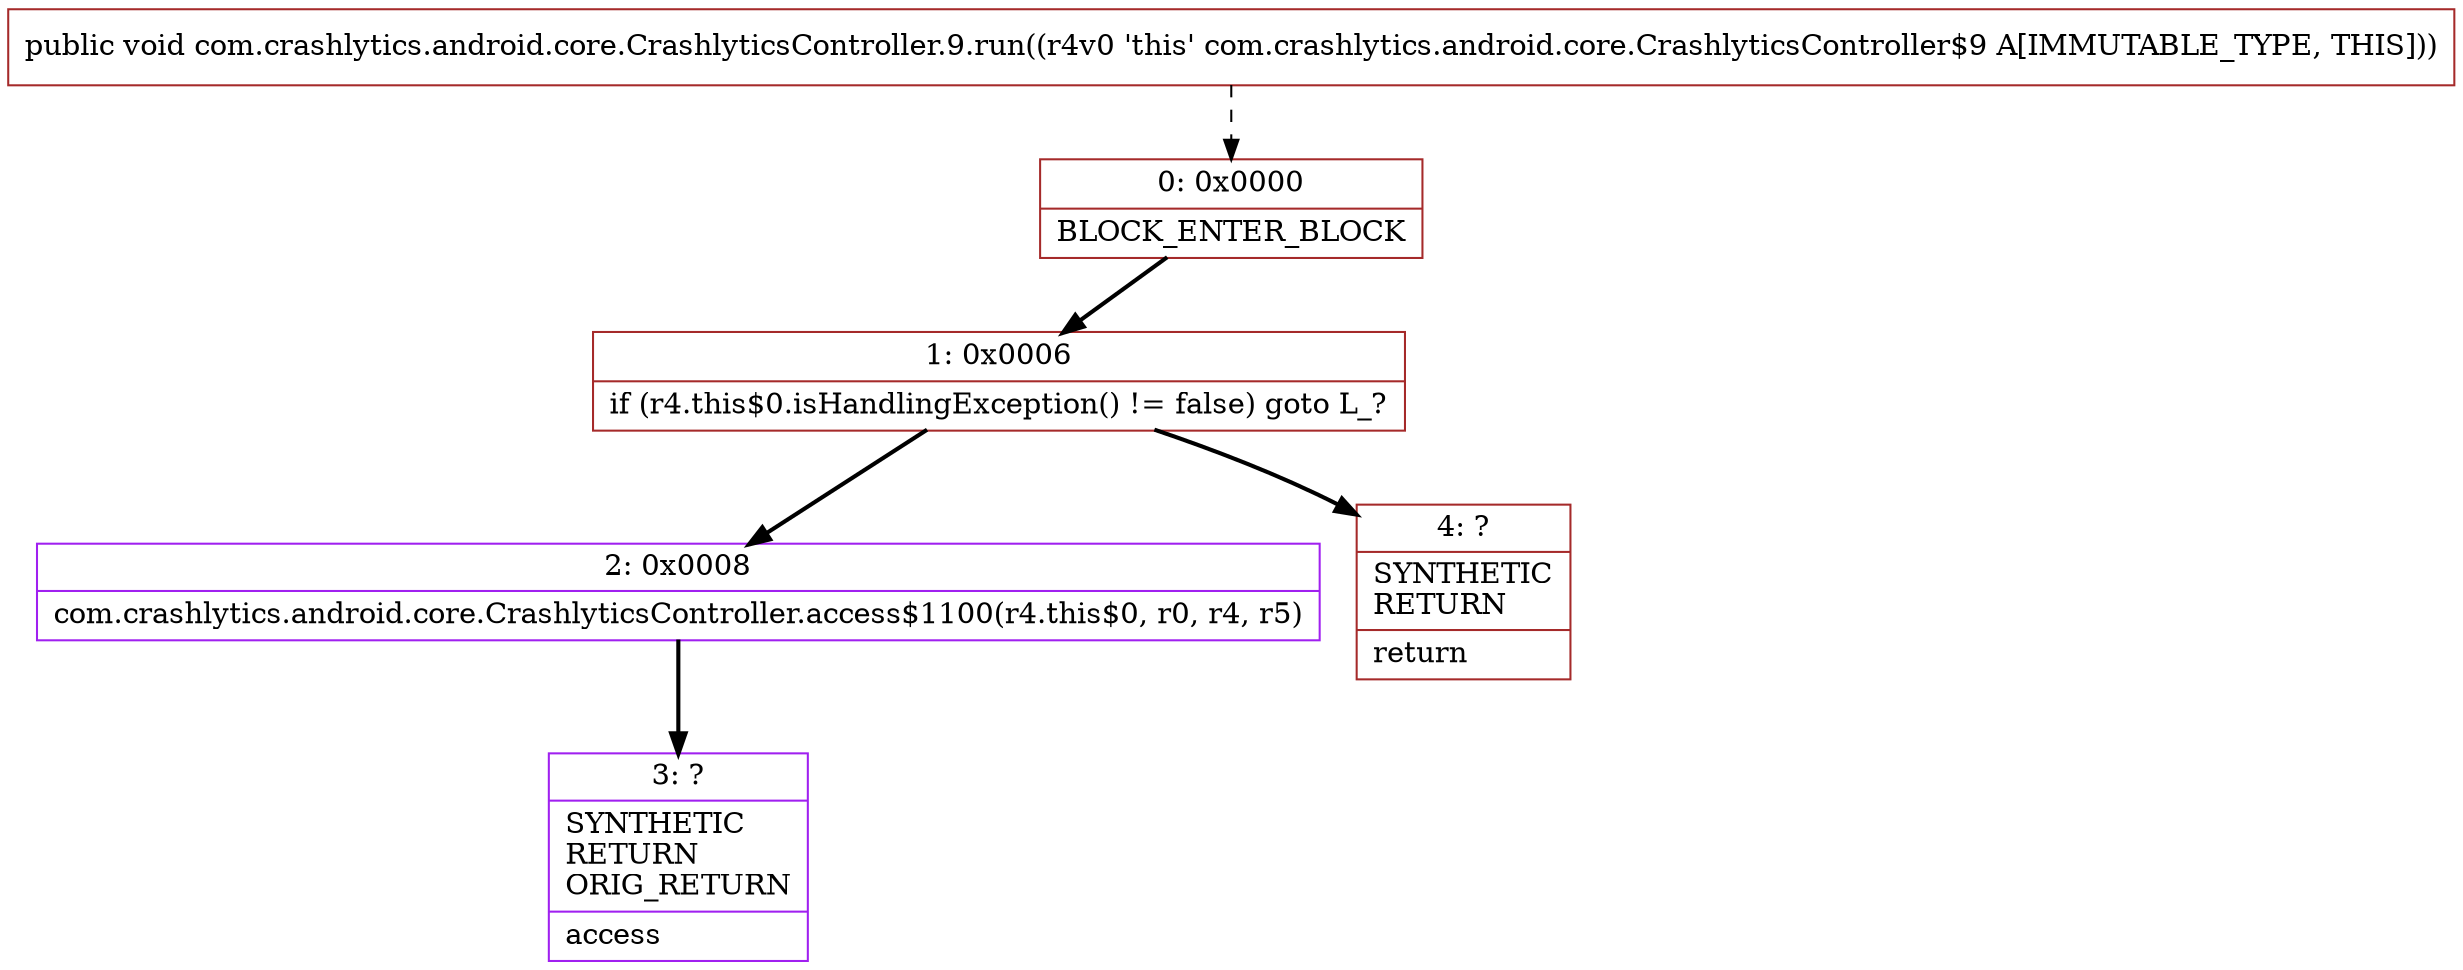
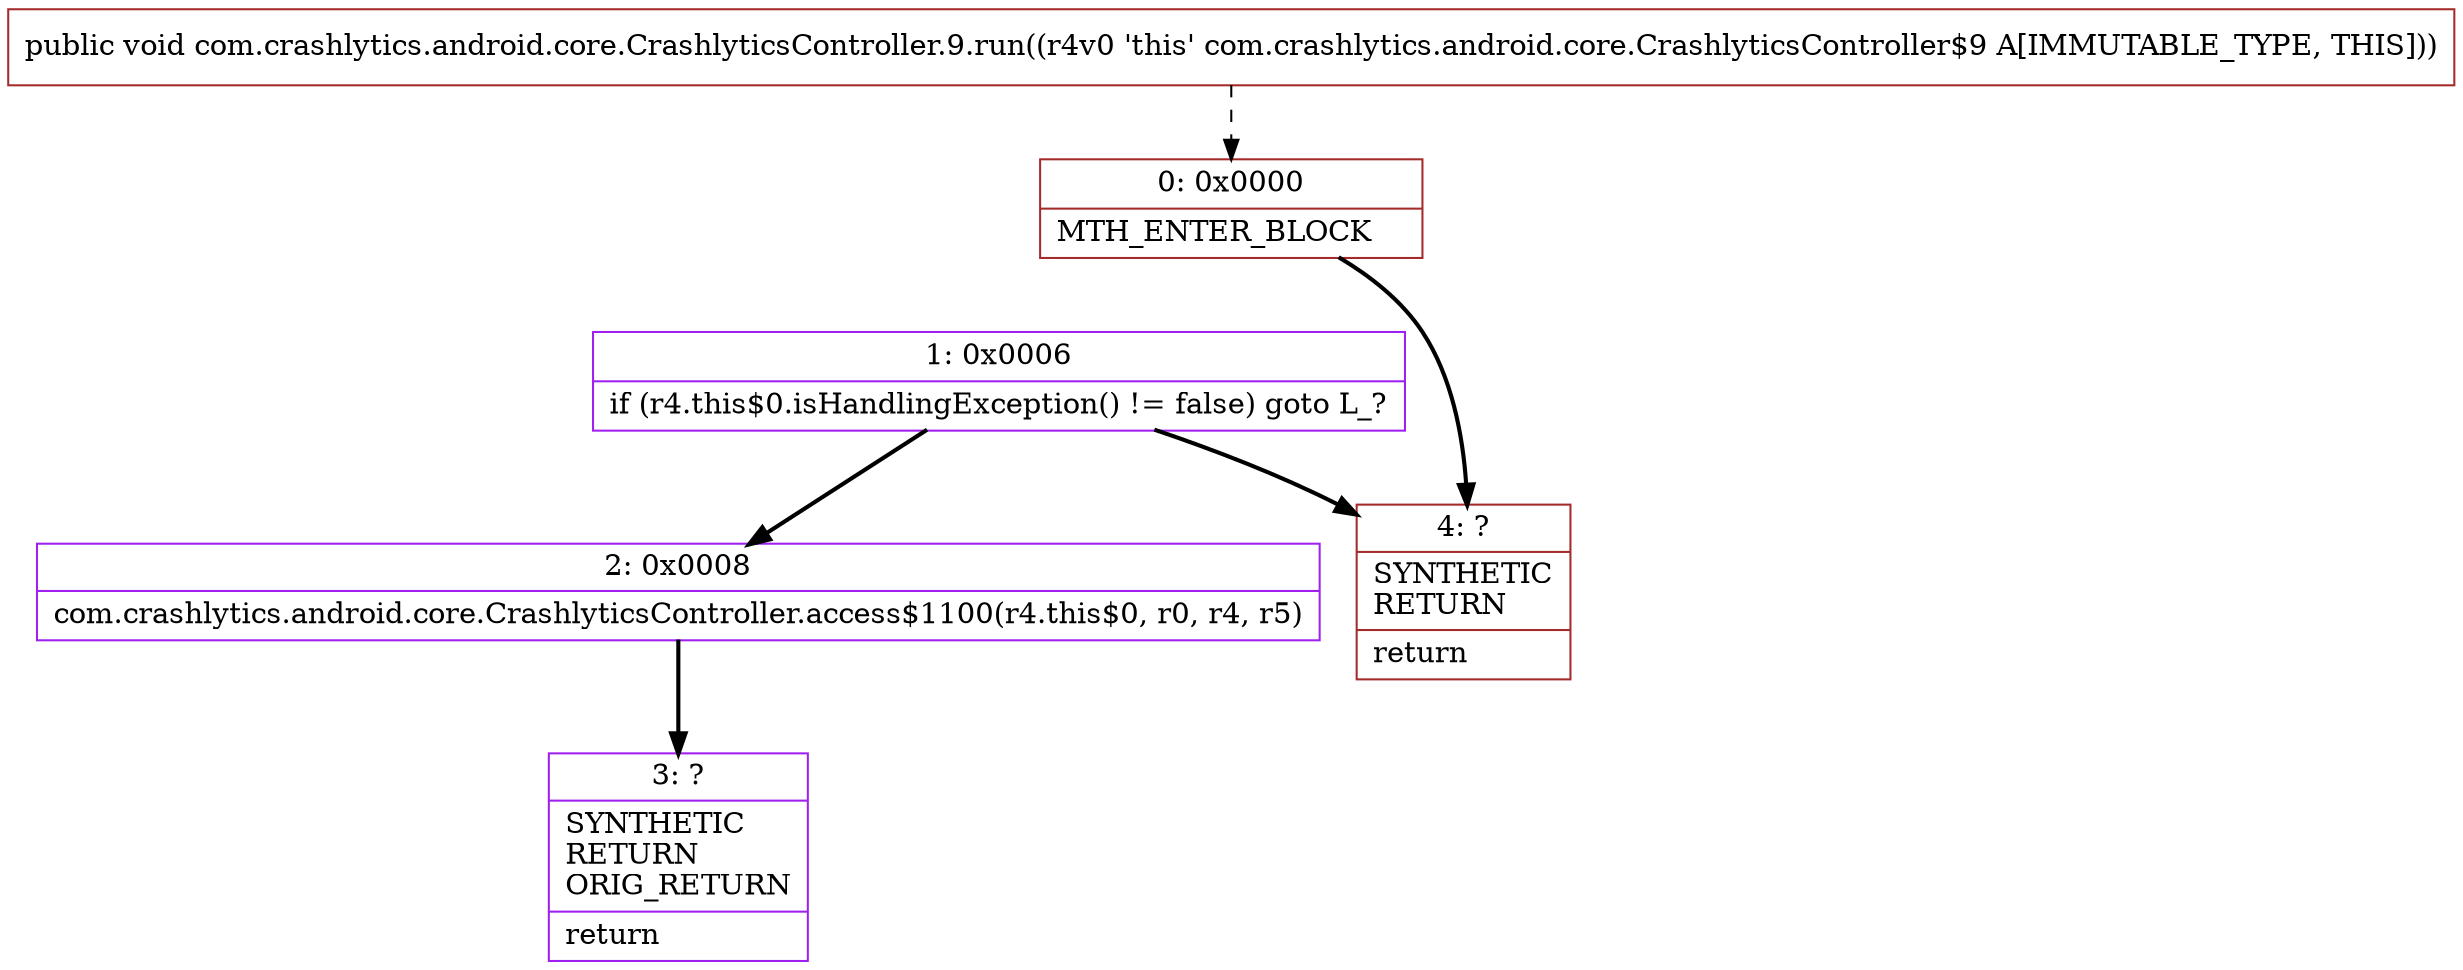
node "0: 0x0000": text "BLOCK_ENTER_BLOCK" -> "MTH_ENTER_BLOCK"
edge "0: 0x0000" -> "1: 0x0006": now "0: 0x0000" -> "4: ?"
node "1: 0x0006": color brown -> purple
node "3: ?": text "access" -> "return"
